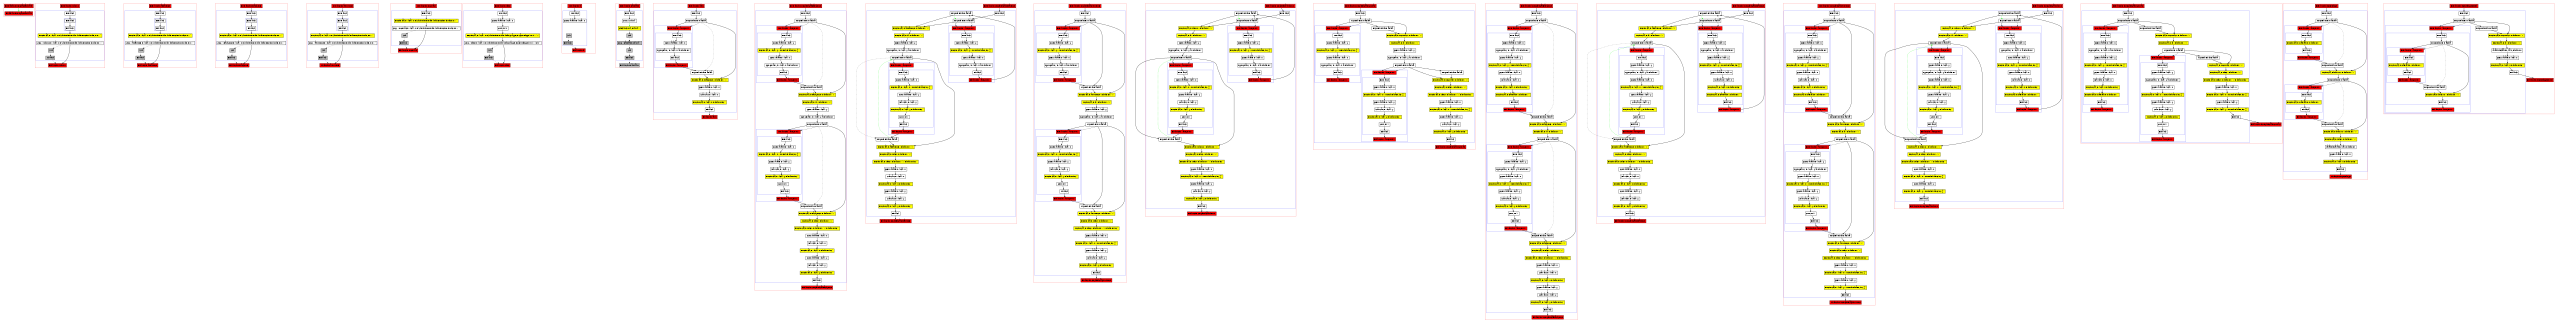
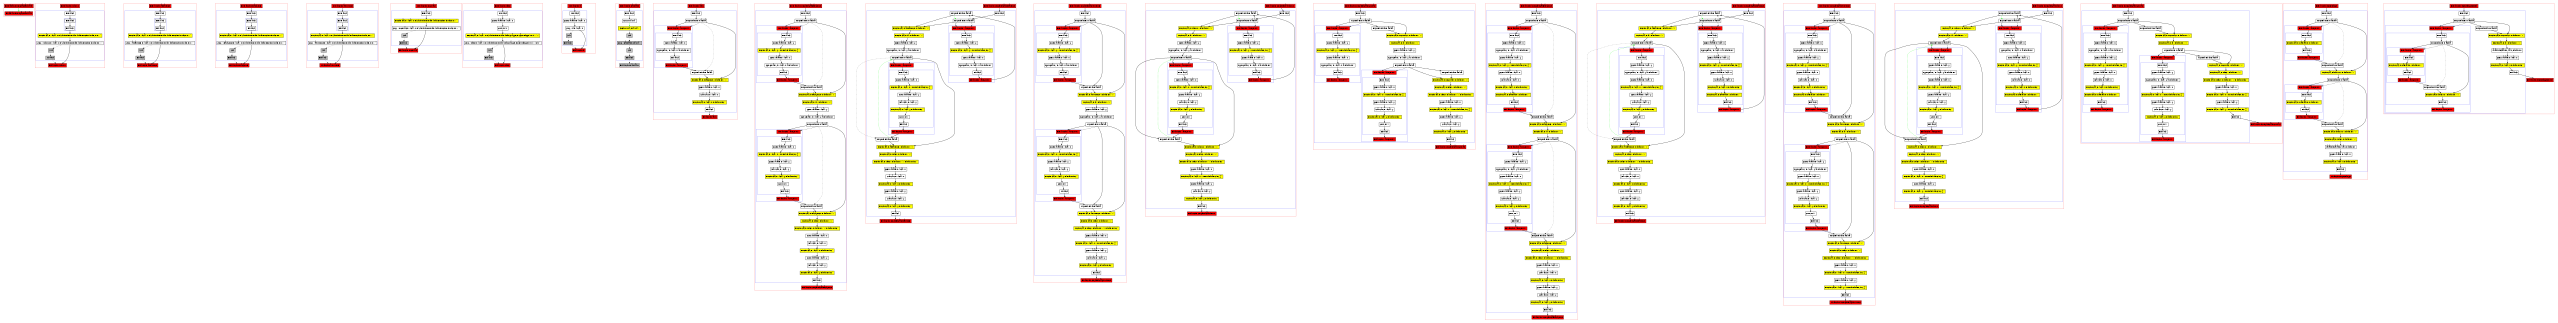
node "Const: Stub(null)": label "Const: Stub(null)" -> "Const: Null(null)"
node "Jump: ^id R|<local>/x|": added
node "Check block null: Null(null)!!": label "Check block null: Null(null)!!" -> "Check not null: Null(null)!!"
